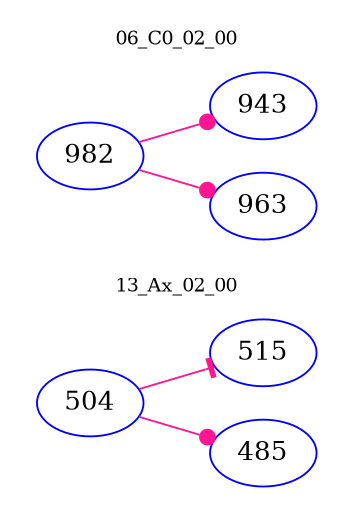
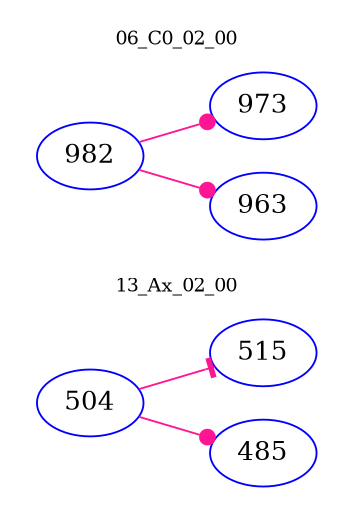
node "943": label "943" -> "973"
